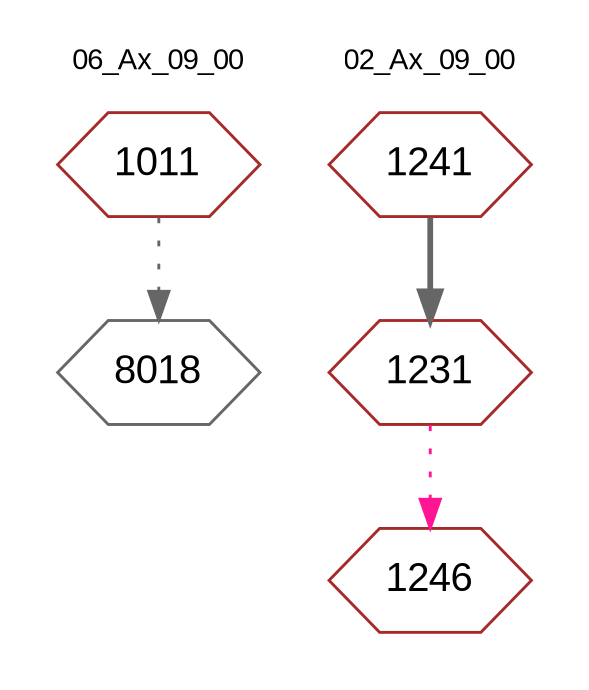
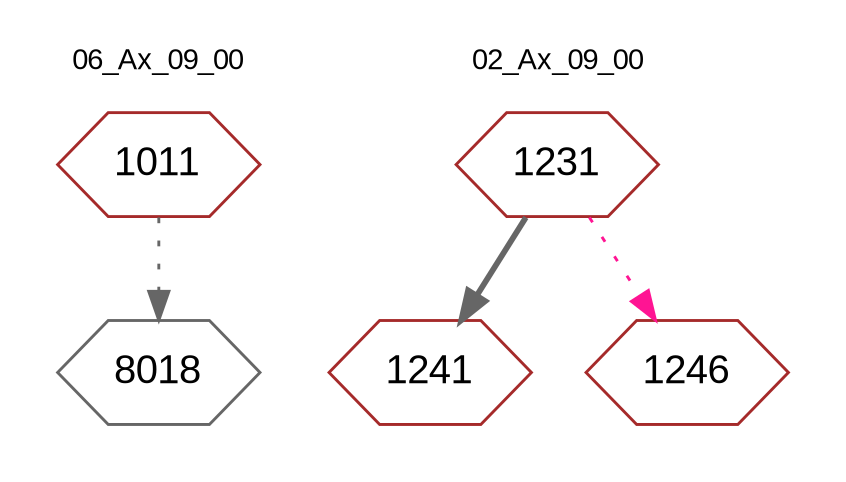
edge "1241" -> "1231": reversed
